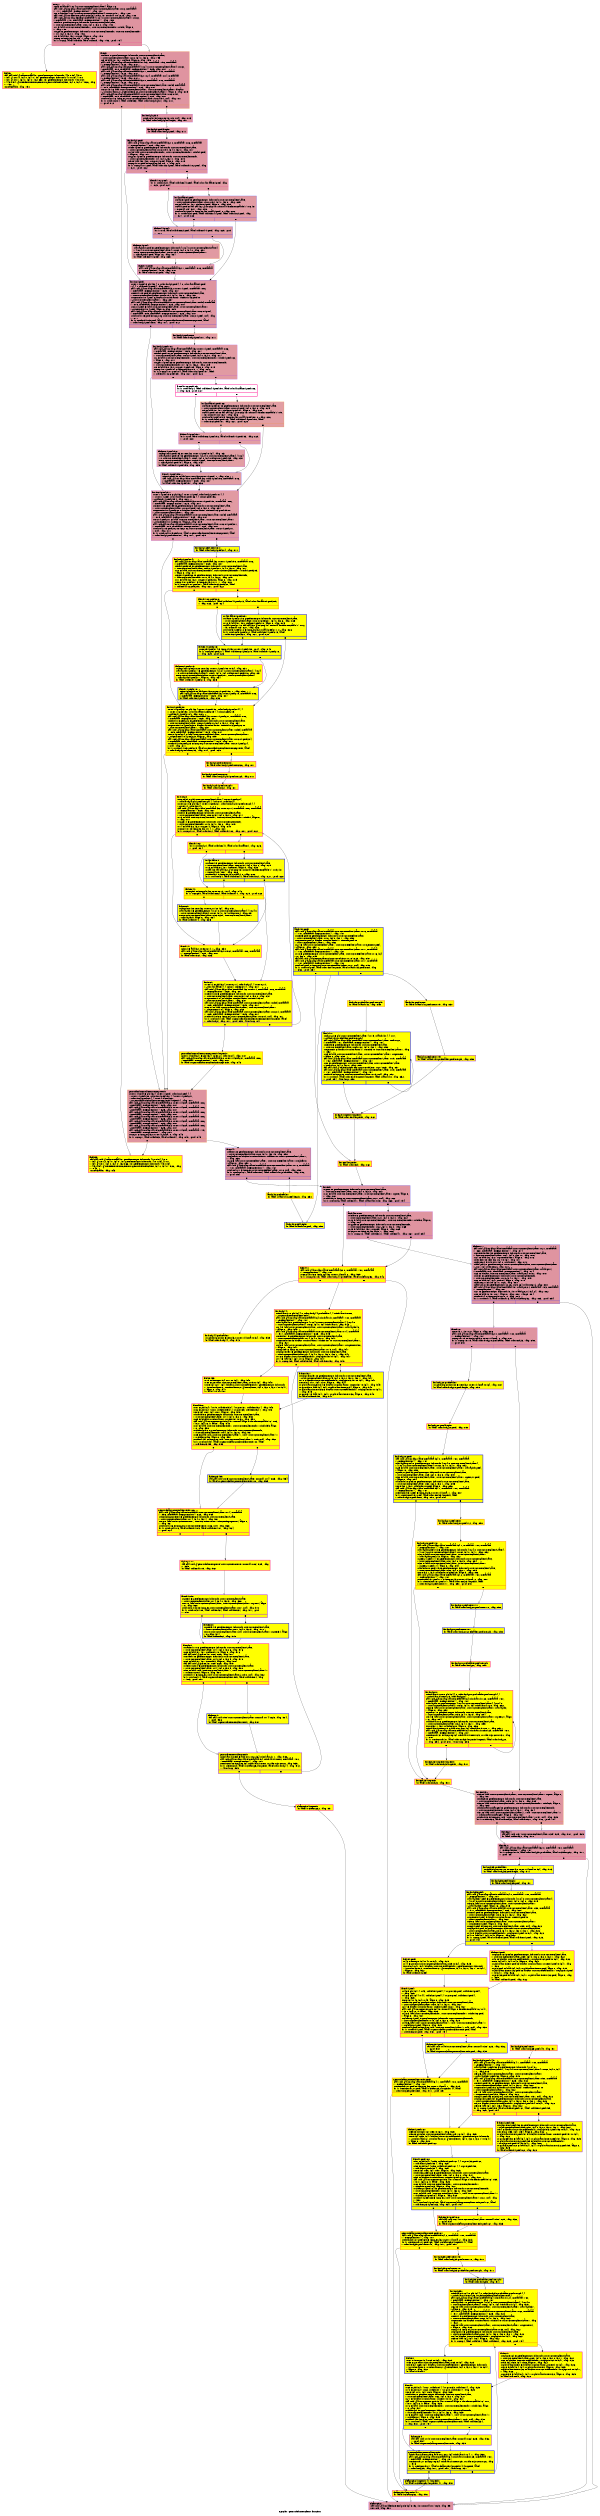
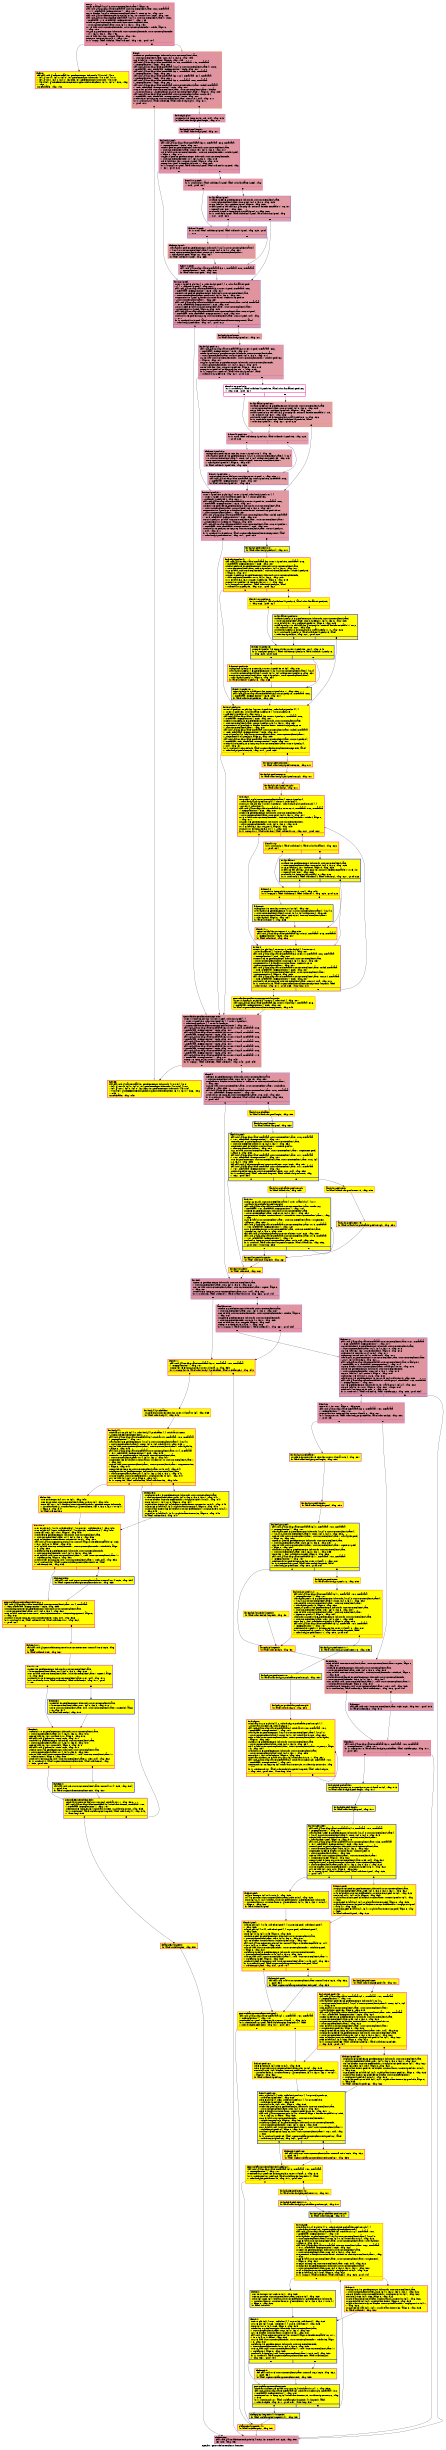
edge "for.body.i:" -> "if.end7.i:": now "for.body.i:" -> "for.inc.i:"
edge "land.rhs.peel:" -> "land.rhs.peel.begin:": reversed
edge "if.end41:" -> "for.body44:": now "for.body44.preheader:" -> "for.body44:"
edge "for.body20:" -> "for.end23.loopexit.loopexit:": removed
